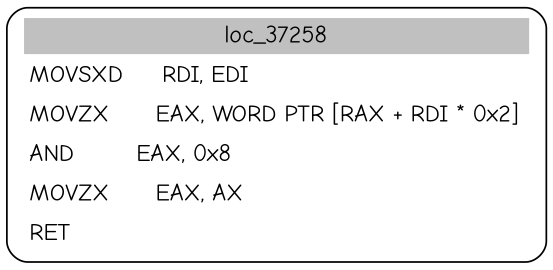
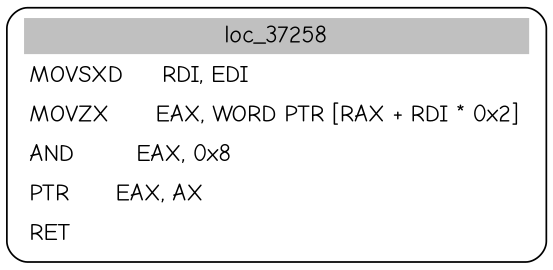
node "loc_37258": text "MOVZX      EAX, AX" -> "PTR      EAX, AX"
